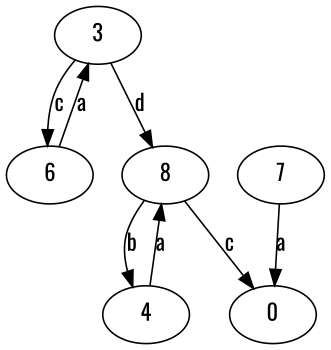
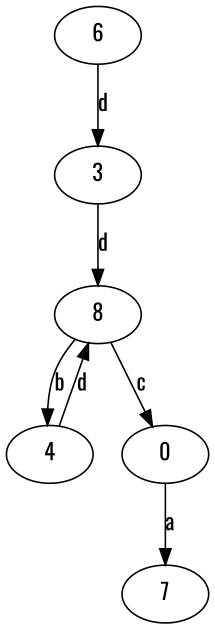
edge "3" -> "6": removed, label "c"
edge "6" -> "3": label "a" -> "d"
edge "7" -> "0": reversed
edge "4" -> "8": label "a" -> "d"
